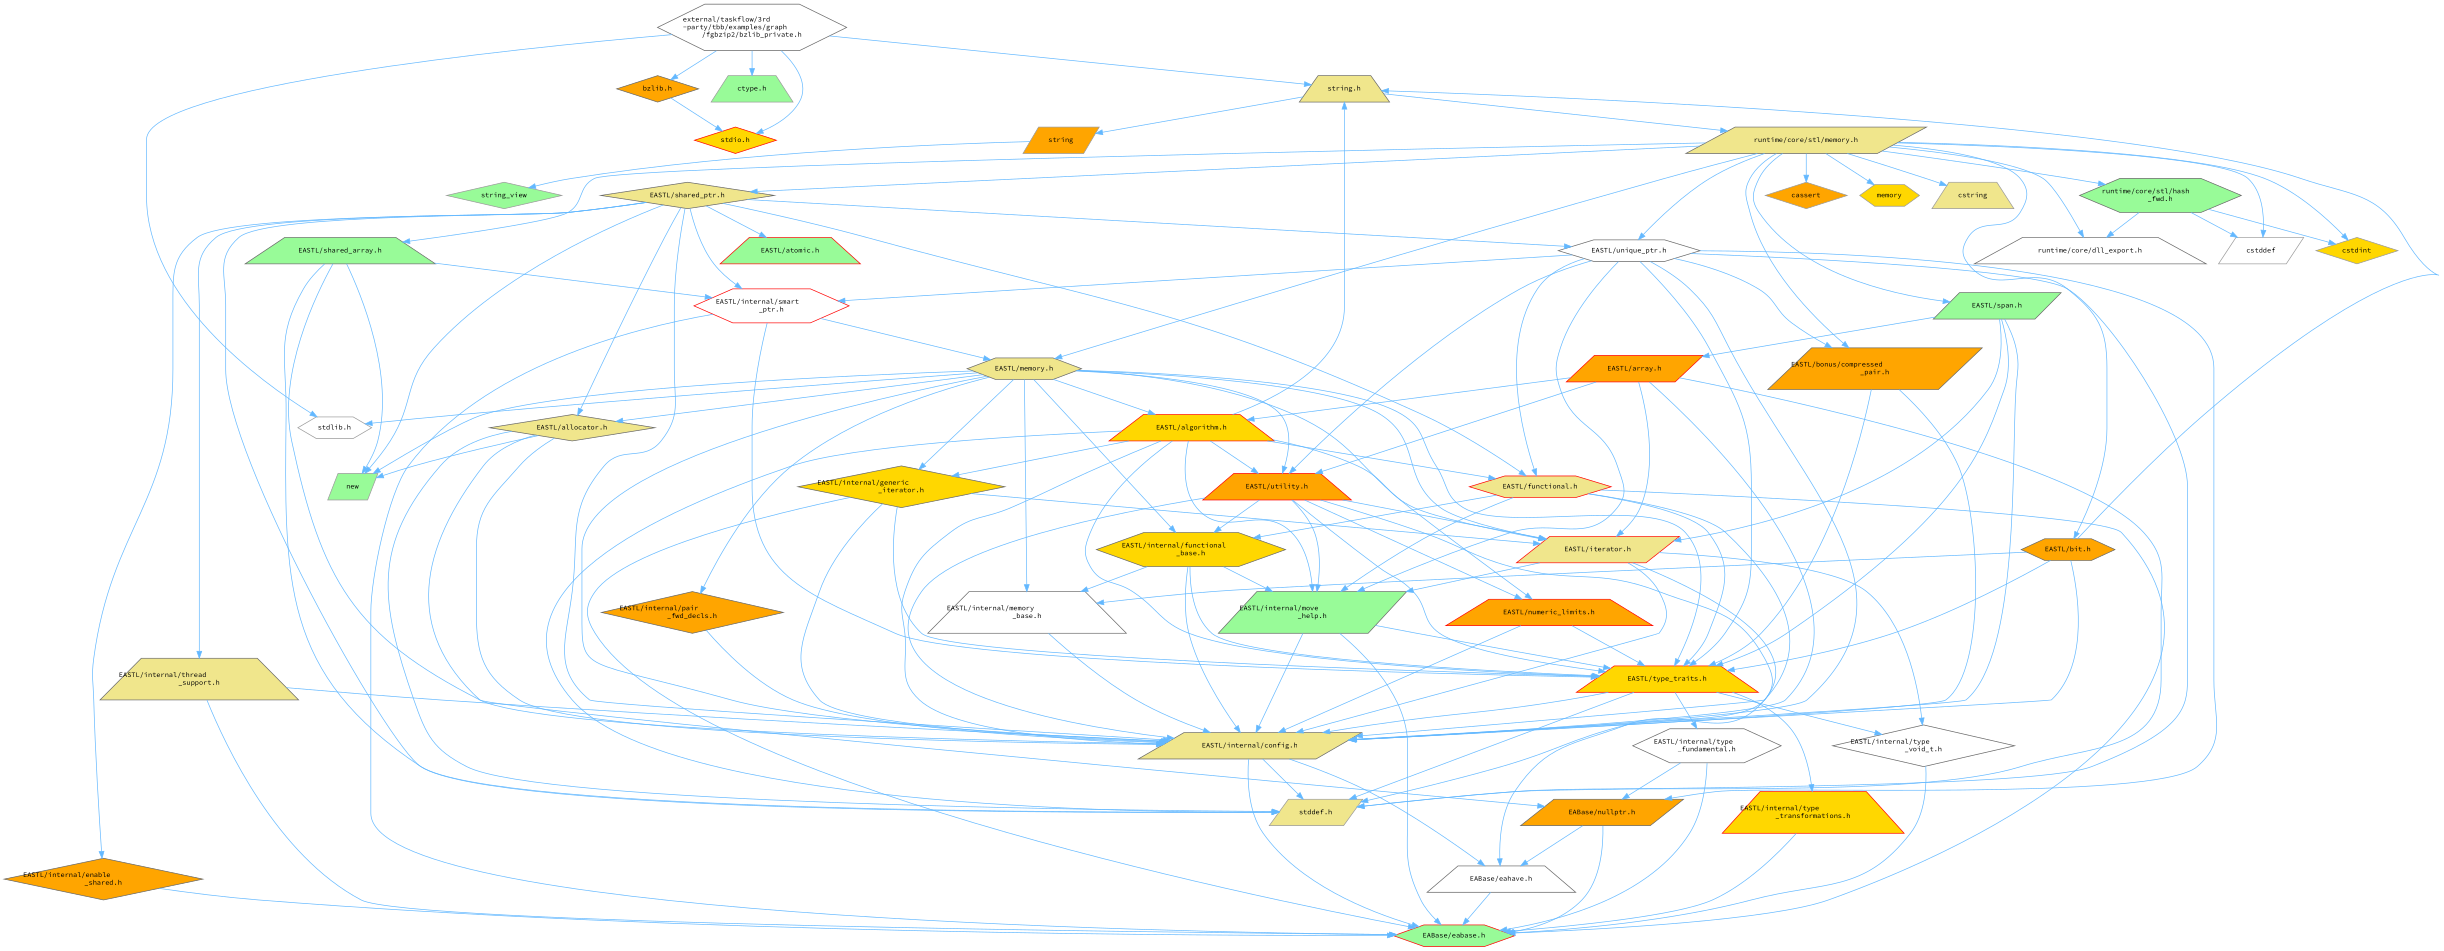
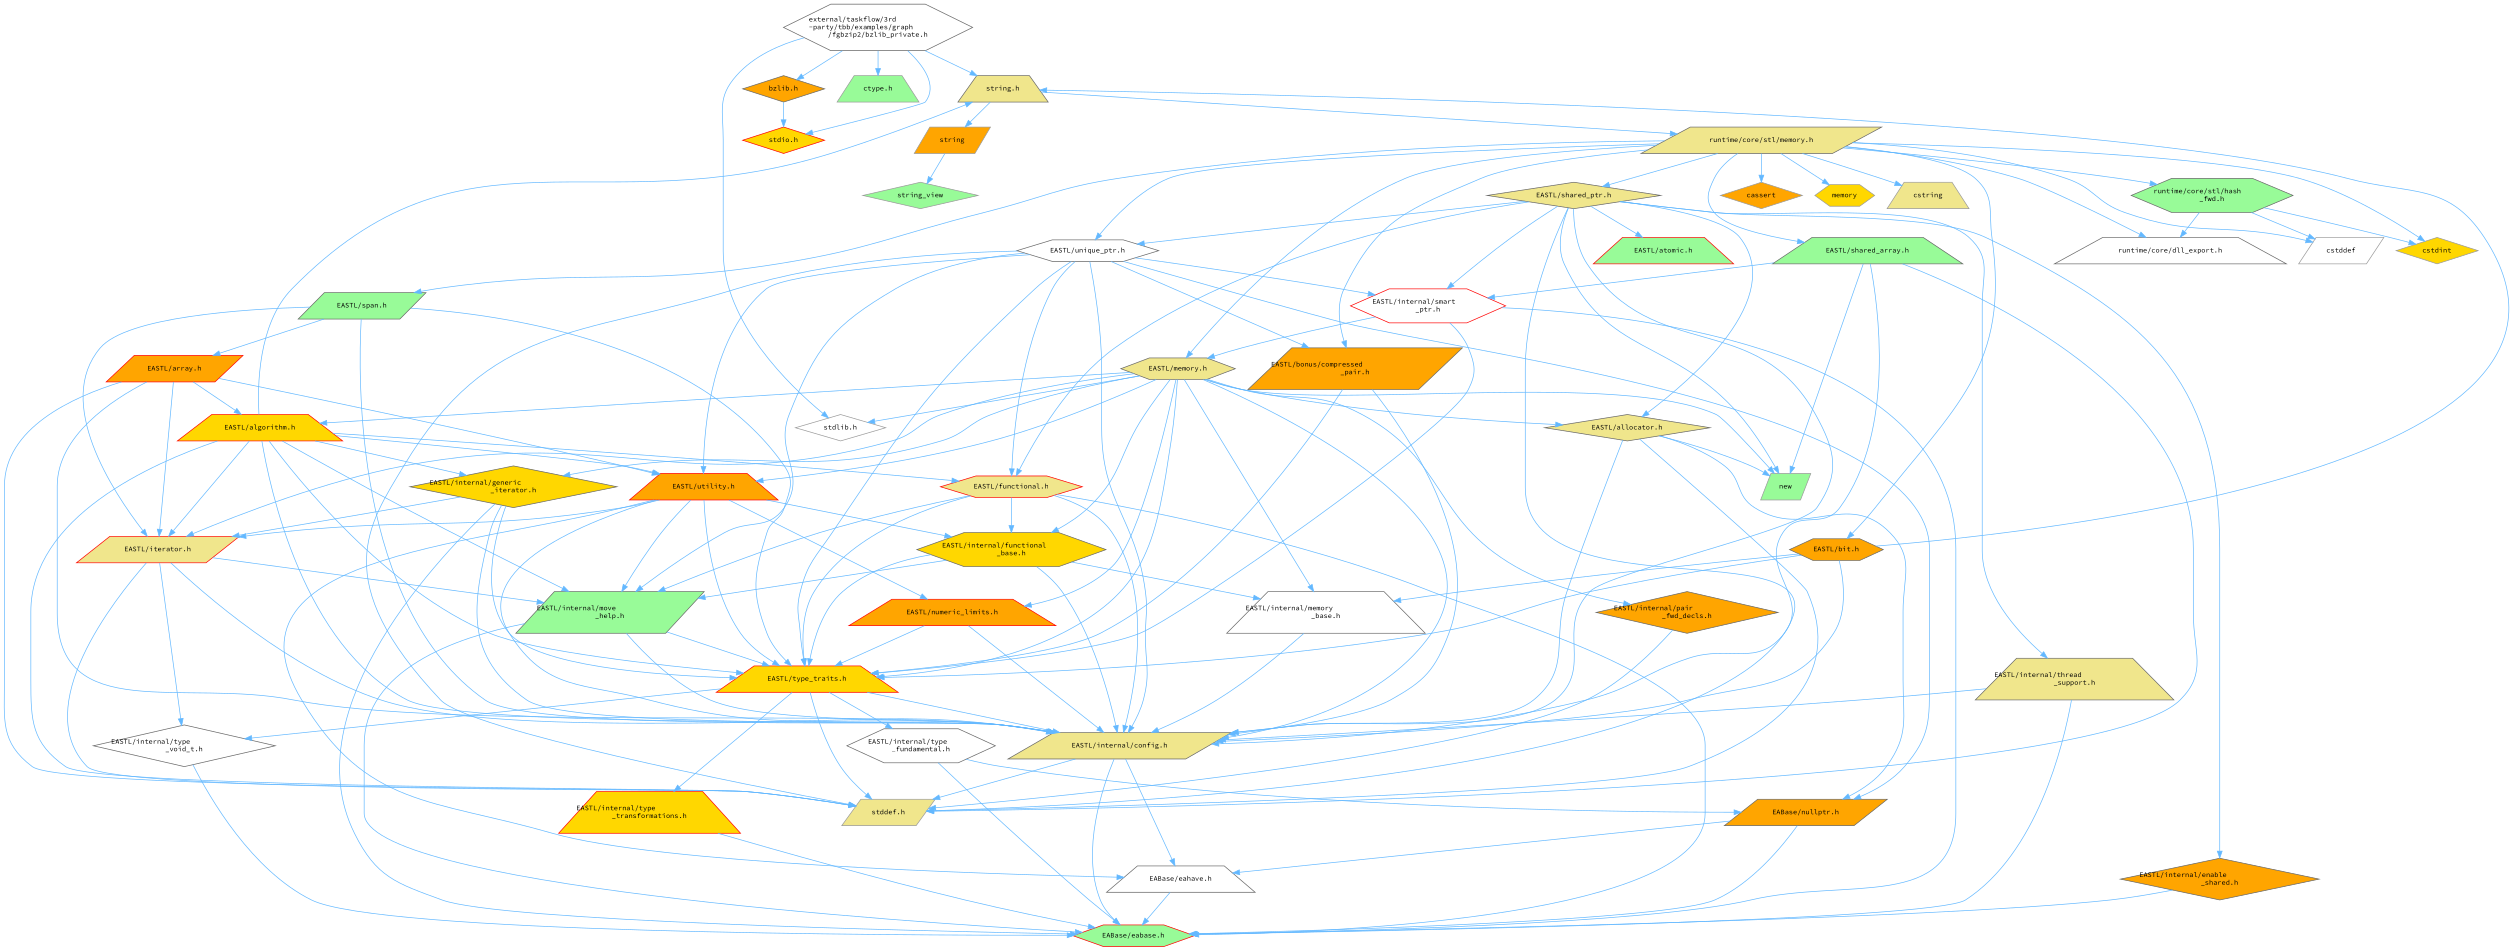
node "stdlib.h": shape hexagon -> diamond
edge "EASTL/internal/pair _fwd_decls.h" -> "EASTL/internal/config.h": now "EASTL/internal/pair _fwd_decls.h" -> "stddef.h"
